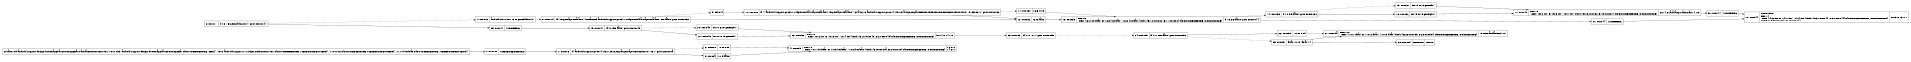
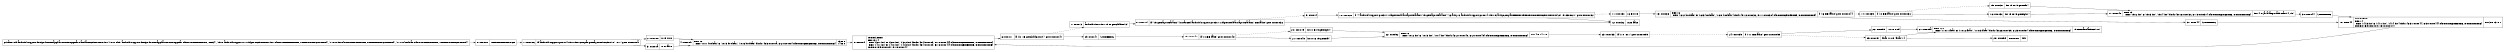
edge "12: 0x0032" -> "13: 0x0033": removed
node "28: 0x005d": text "return" -> "this"
node "5: 0x000d": added
